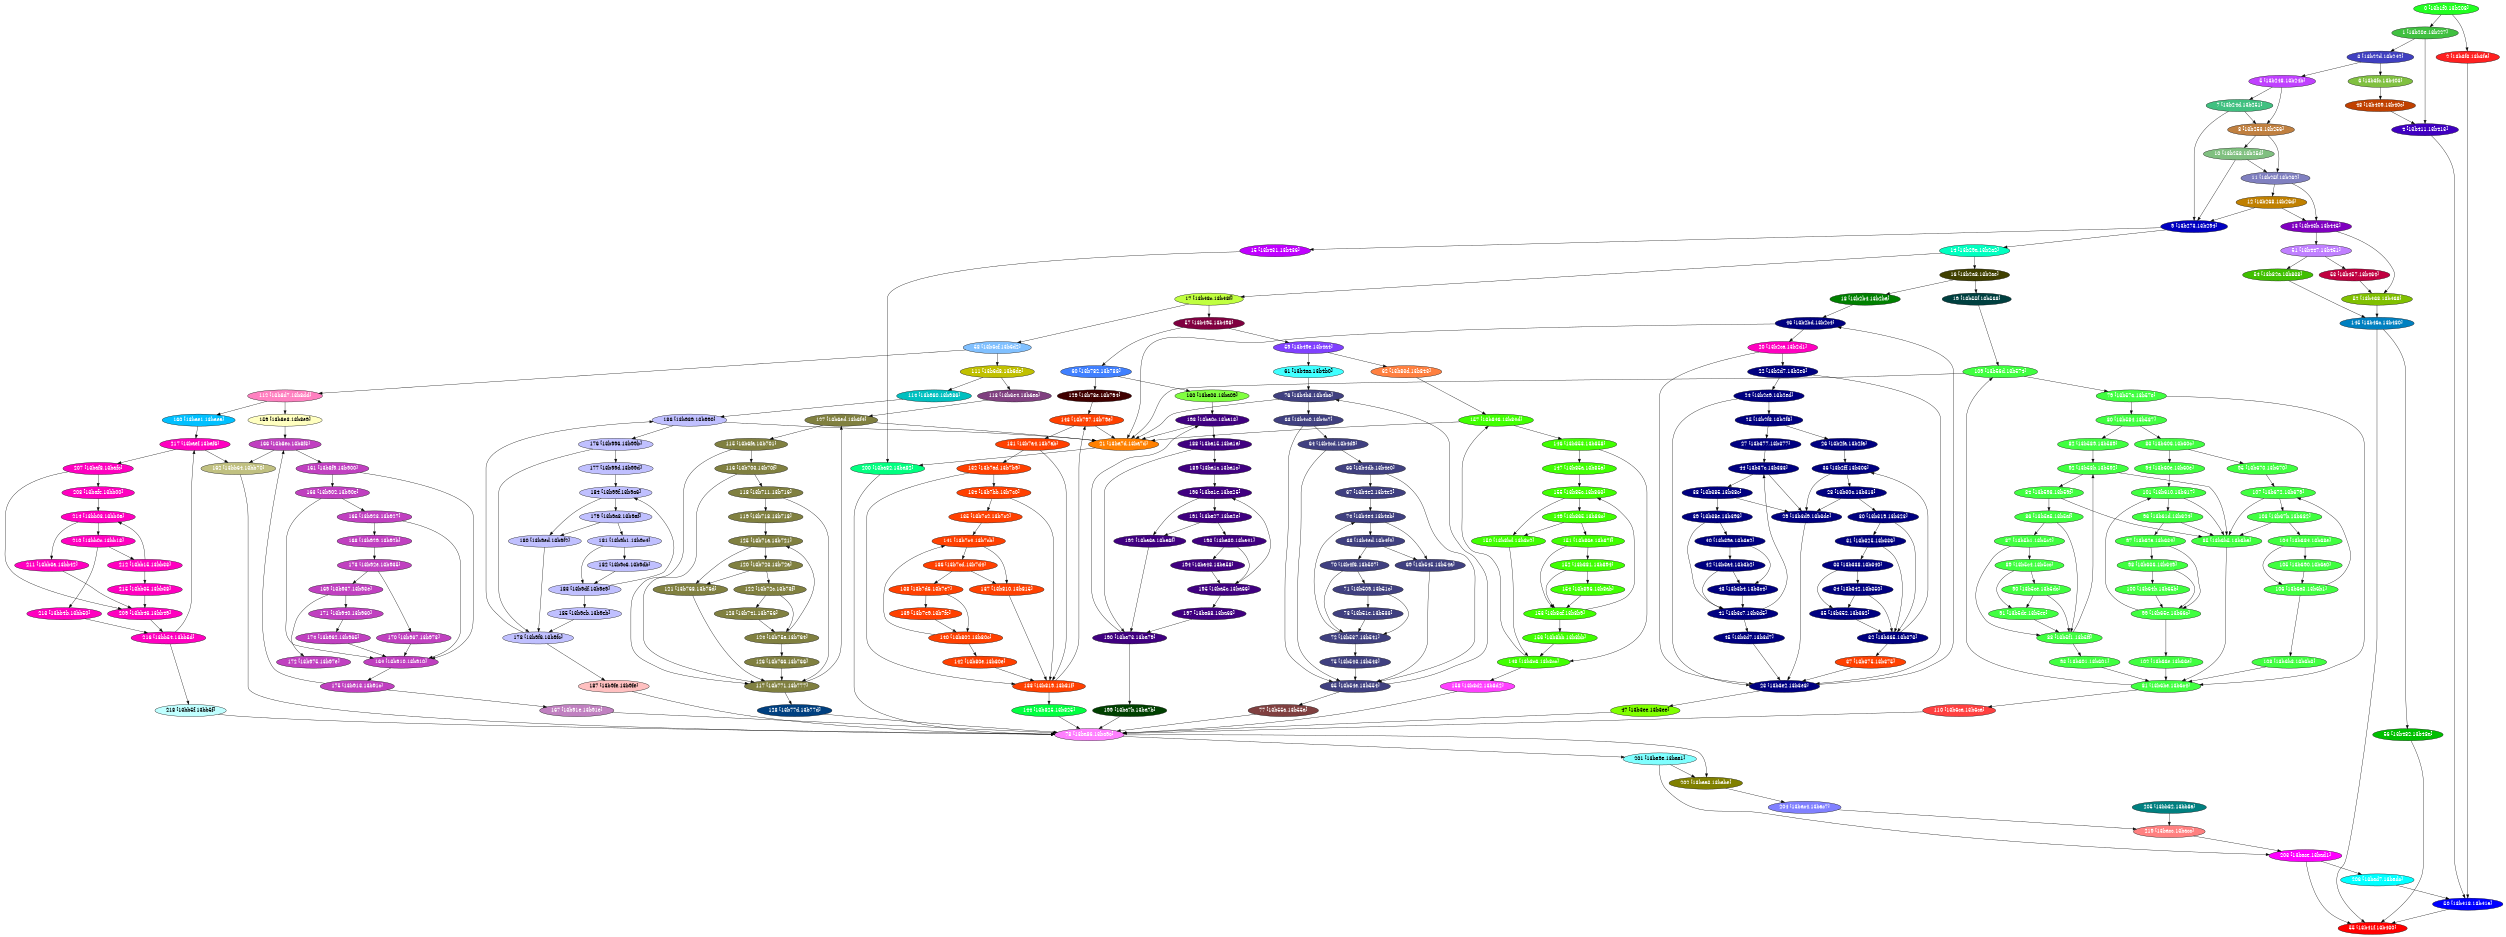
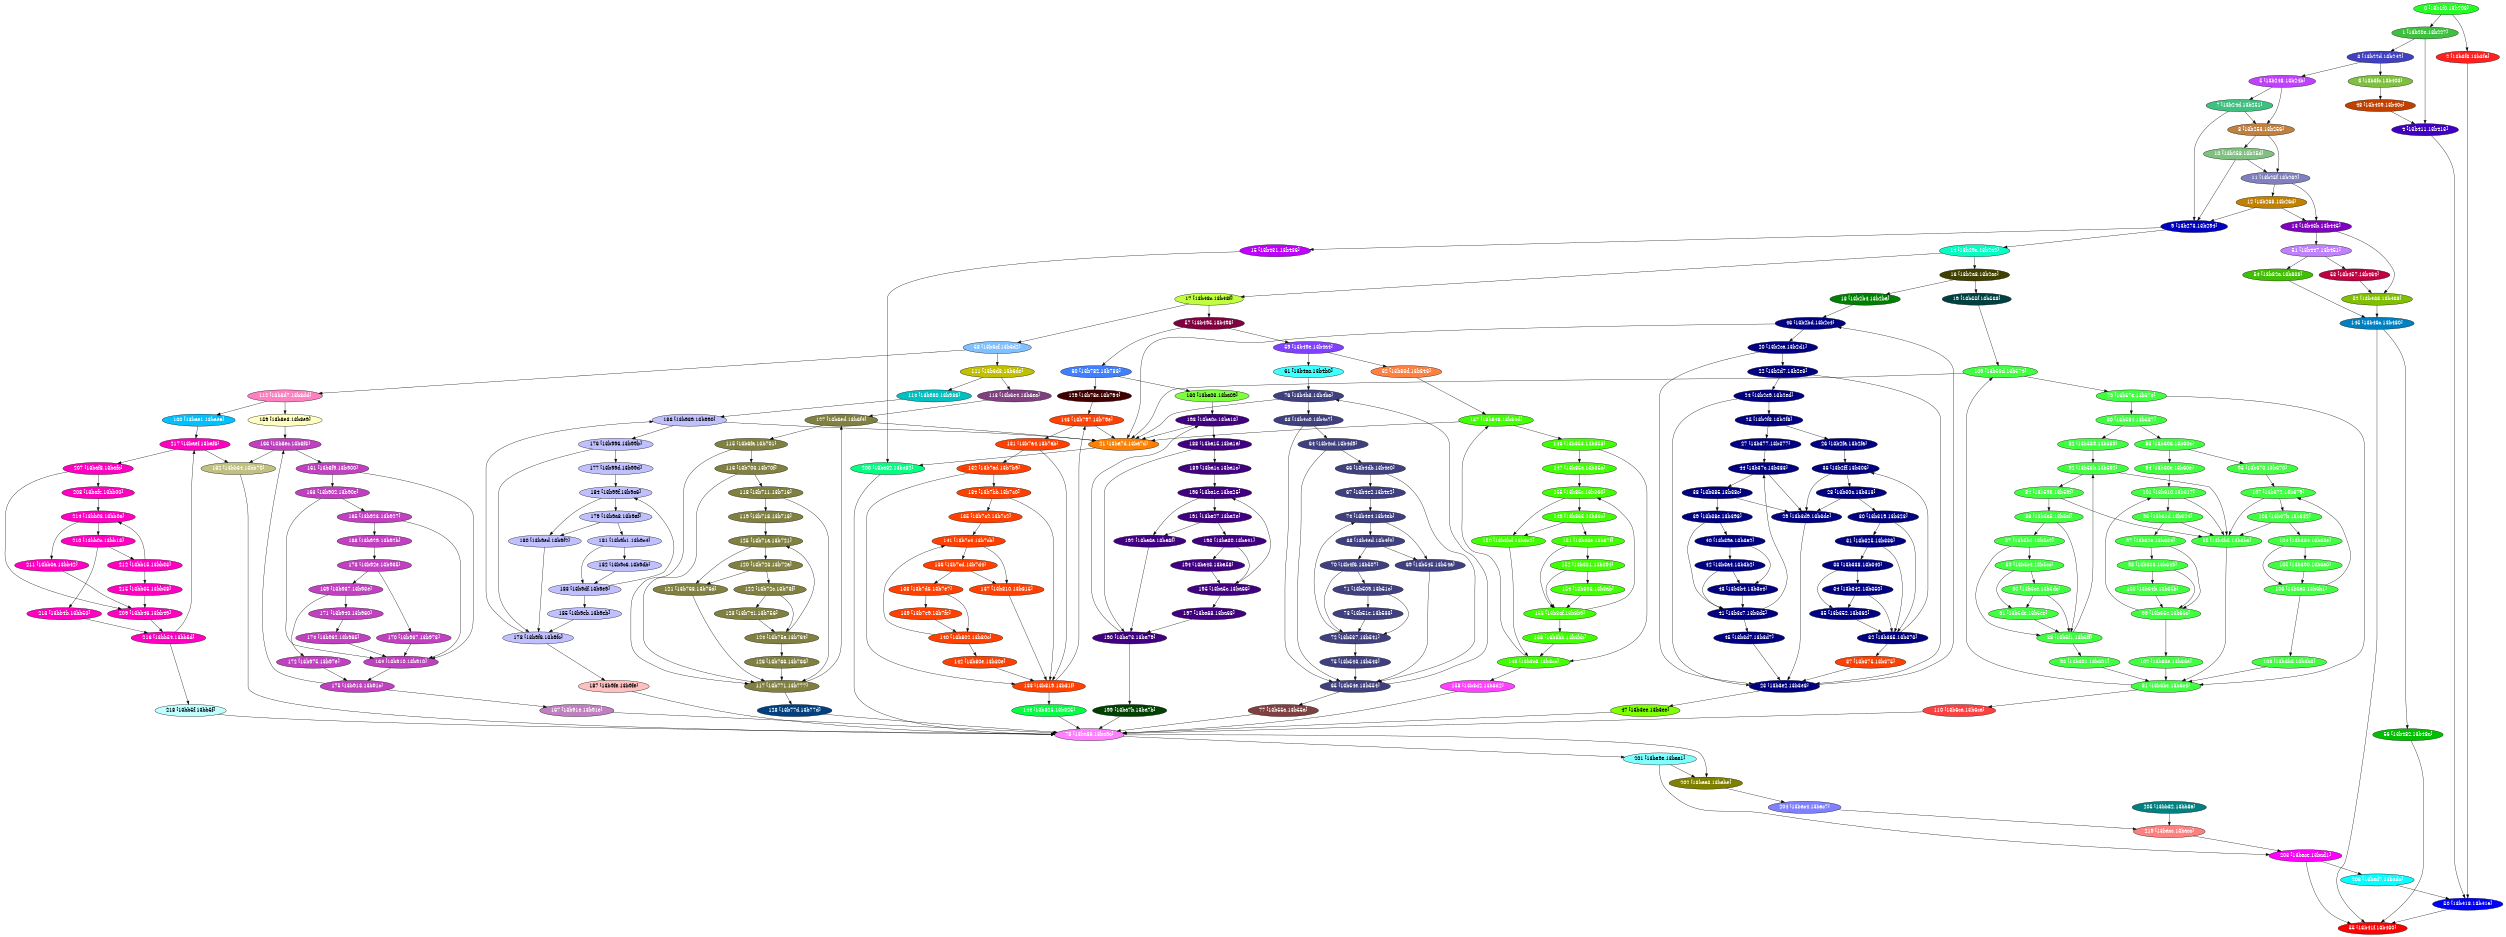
node "20 [13b2ca,13b2d1]": fillcolor #ff00c0 -> #000080
edge "172 [13b975,13b97e]" -> "175 [13b913,13b91c]": added
